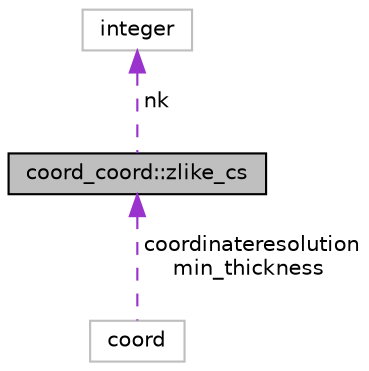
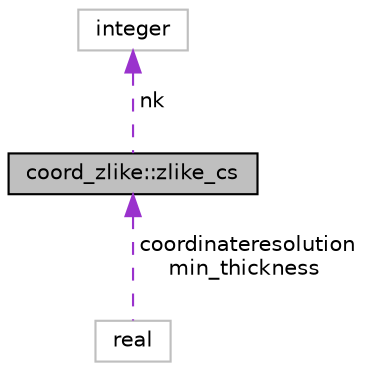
node "coord_coord::zlike_cs": label "coord_coord::zlike_cs" -> "coord_zlike::zlike_cs"
node "coord": label "coord" -> "real"
